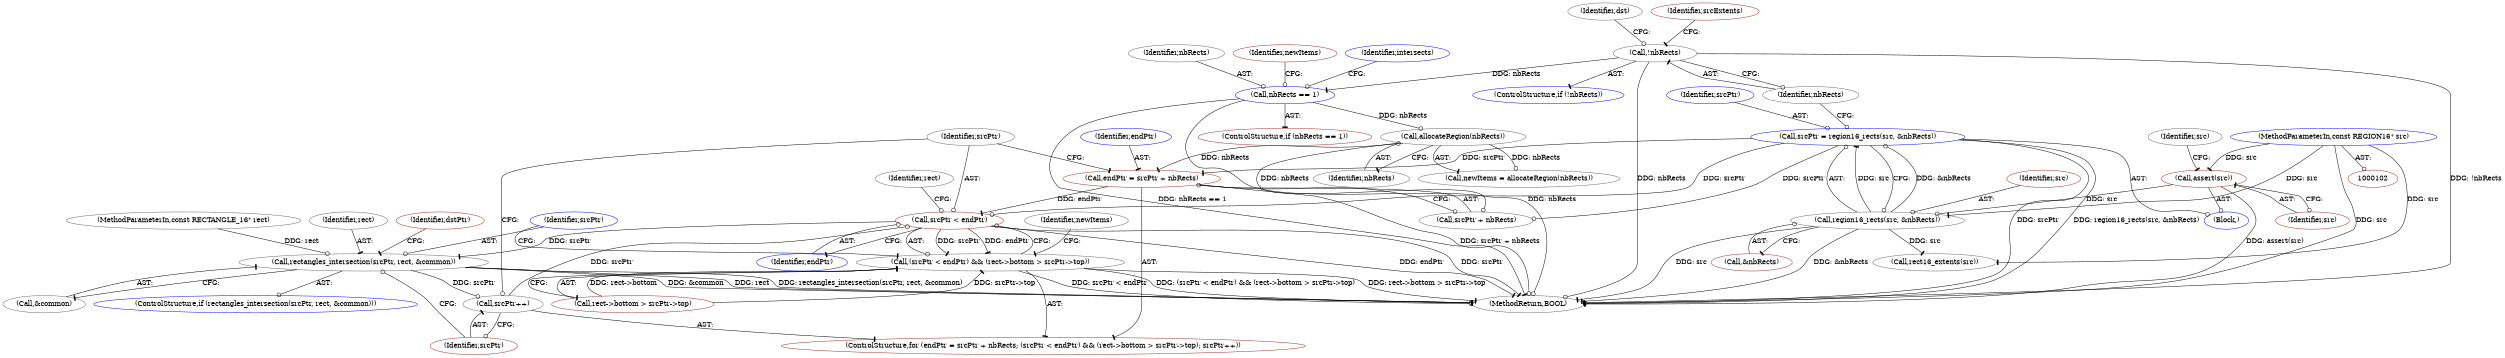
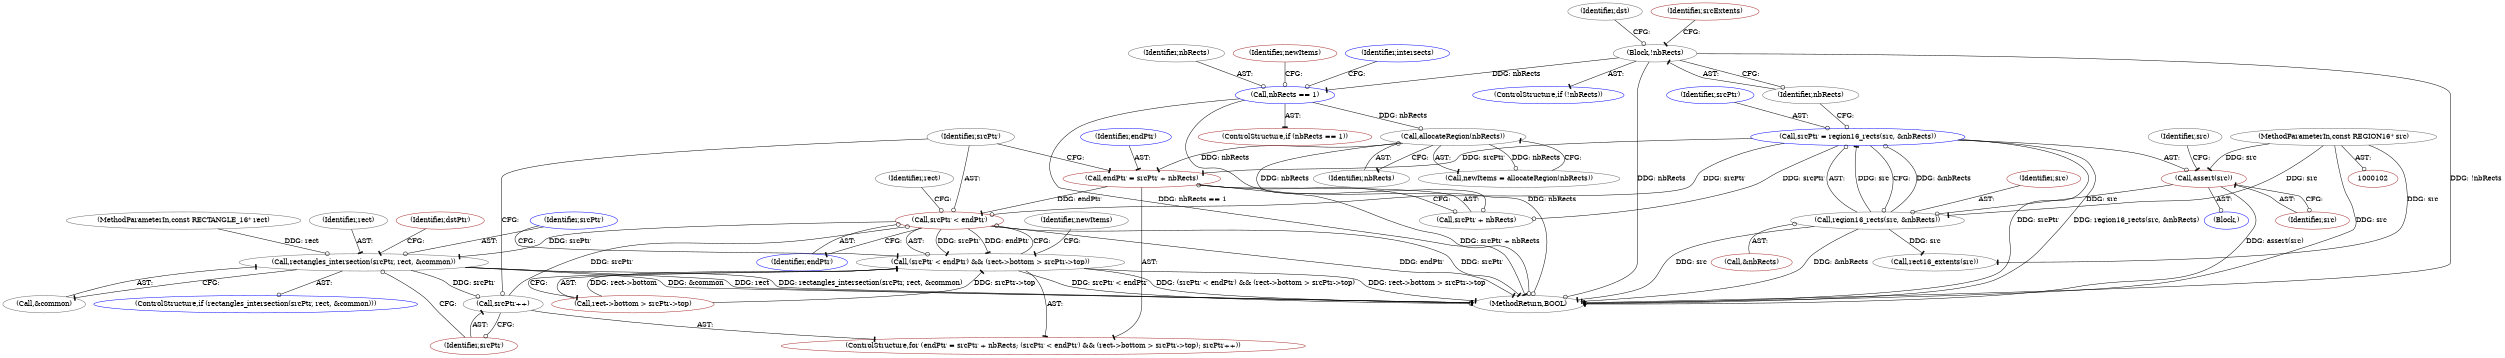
node "(Call,!nbRects)": label "(Call,!nbRects)" -> "(Block,!nbRects)"
node "(MethodParameterIn,const REGION16* src)": color blue -> gray40
edge "(Call,newItems = allocateRegion(nbRects))" -> "(Call,allocateRegion(nbRects))": added, label "CFG:"
edge "(Call,srcPtr = region16_rects(src, &nbRects))" -> "(Block,)": now "(Call,srcPtr = region16_rects(src, &nbRects))" -> "(Call,assert(src))"
edge "(Call,region16_rects(src, &nbRects))" -> "(Call,&nbRects)": removed, label "CFG:"
